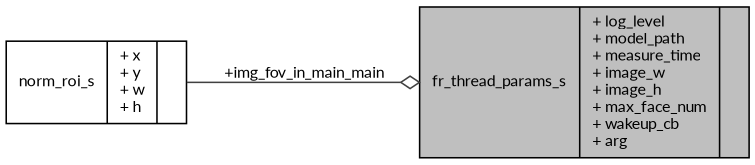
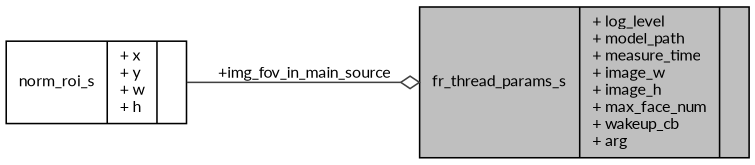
edge "norm_roi_s" -> "fr_thread_params_s": label " +img_fov_in_main_main" -> " +img_fov_in_main_source"
